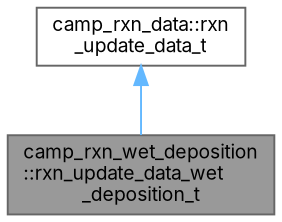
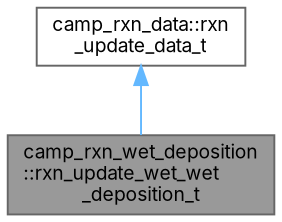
node "camp_rxn_wet_deposition ::rxn_update_data_wet _deposition_t": label "camp_rxn_wet_deposition ::rxn_update_data_wet _deposition_t" -> "camp_rxn_wet_deposition ::rxn_update_wet_wet _deposition_t"
